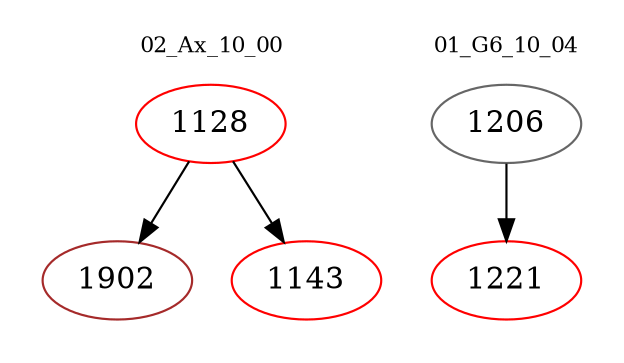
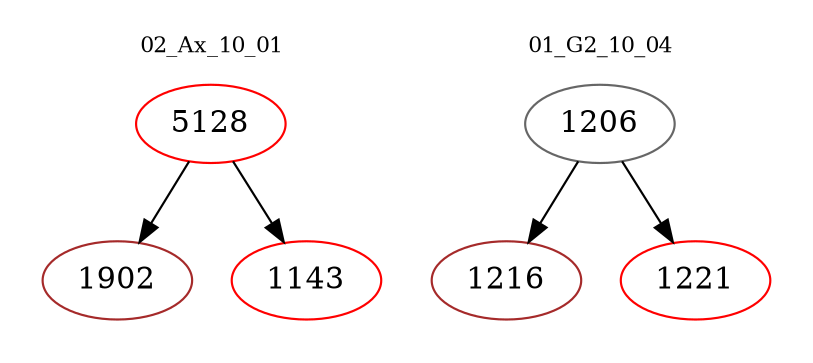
cluster "02_Ax_10_00": label "02_Ax_10_00" -> "02_Ax_10_01"
cluster "01_G6_10_04": label "01_G6_10_04" -> "01_G2_10_04"
node "1128": label "1128" -> "5128"
node "1216": added
